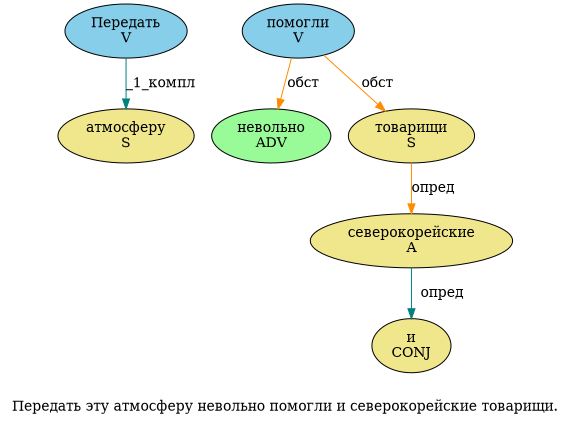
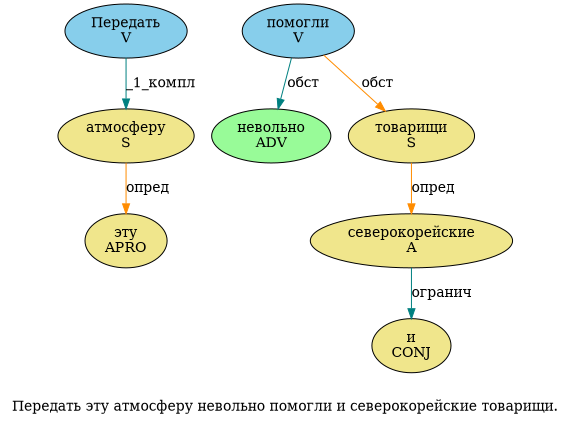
edge "помогли V" -> "невольно ADV": color darkorange -> teal
node "эту APRO": added
edge "северокорейские A" -> "и CONJ": label "опред" -> "огранич"
